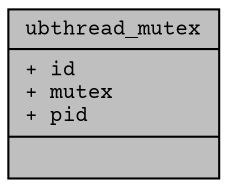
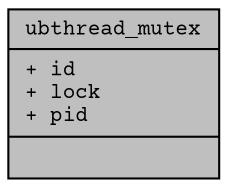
node "ubthread_mutex": text "+ mutex" -> "+ lock"
